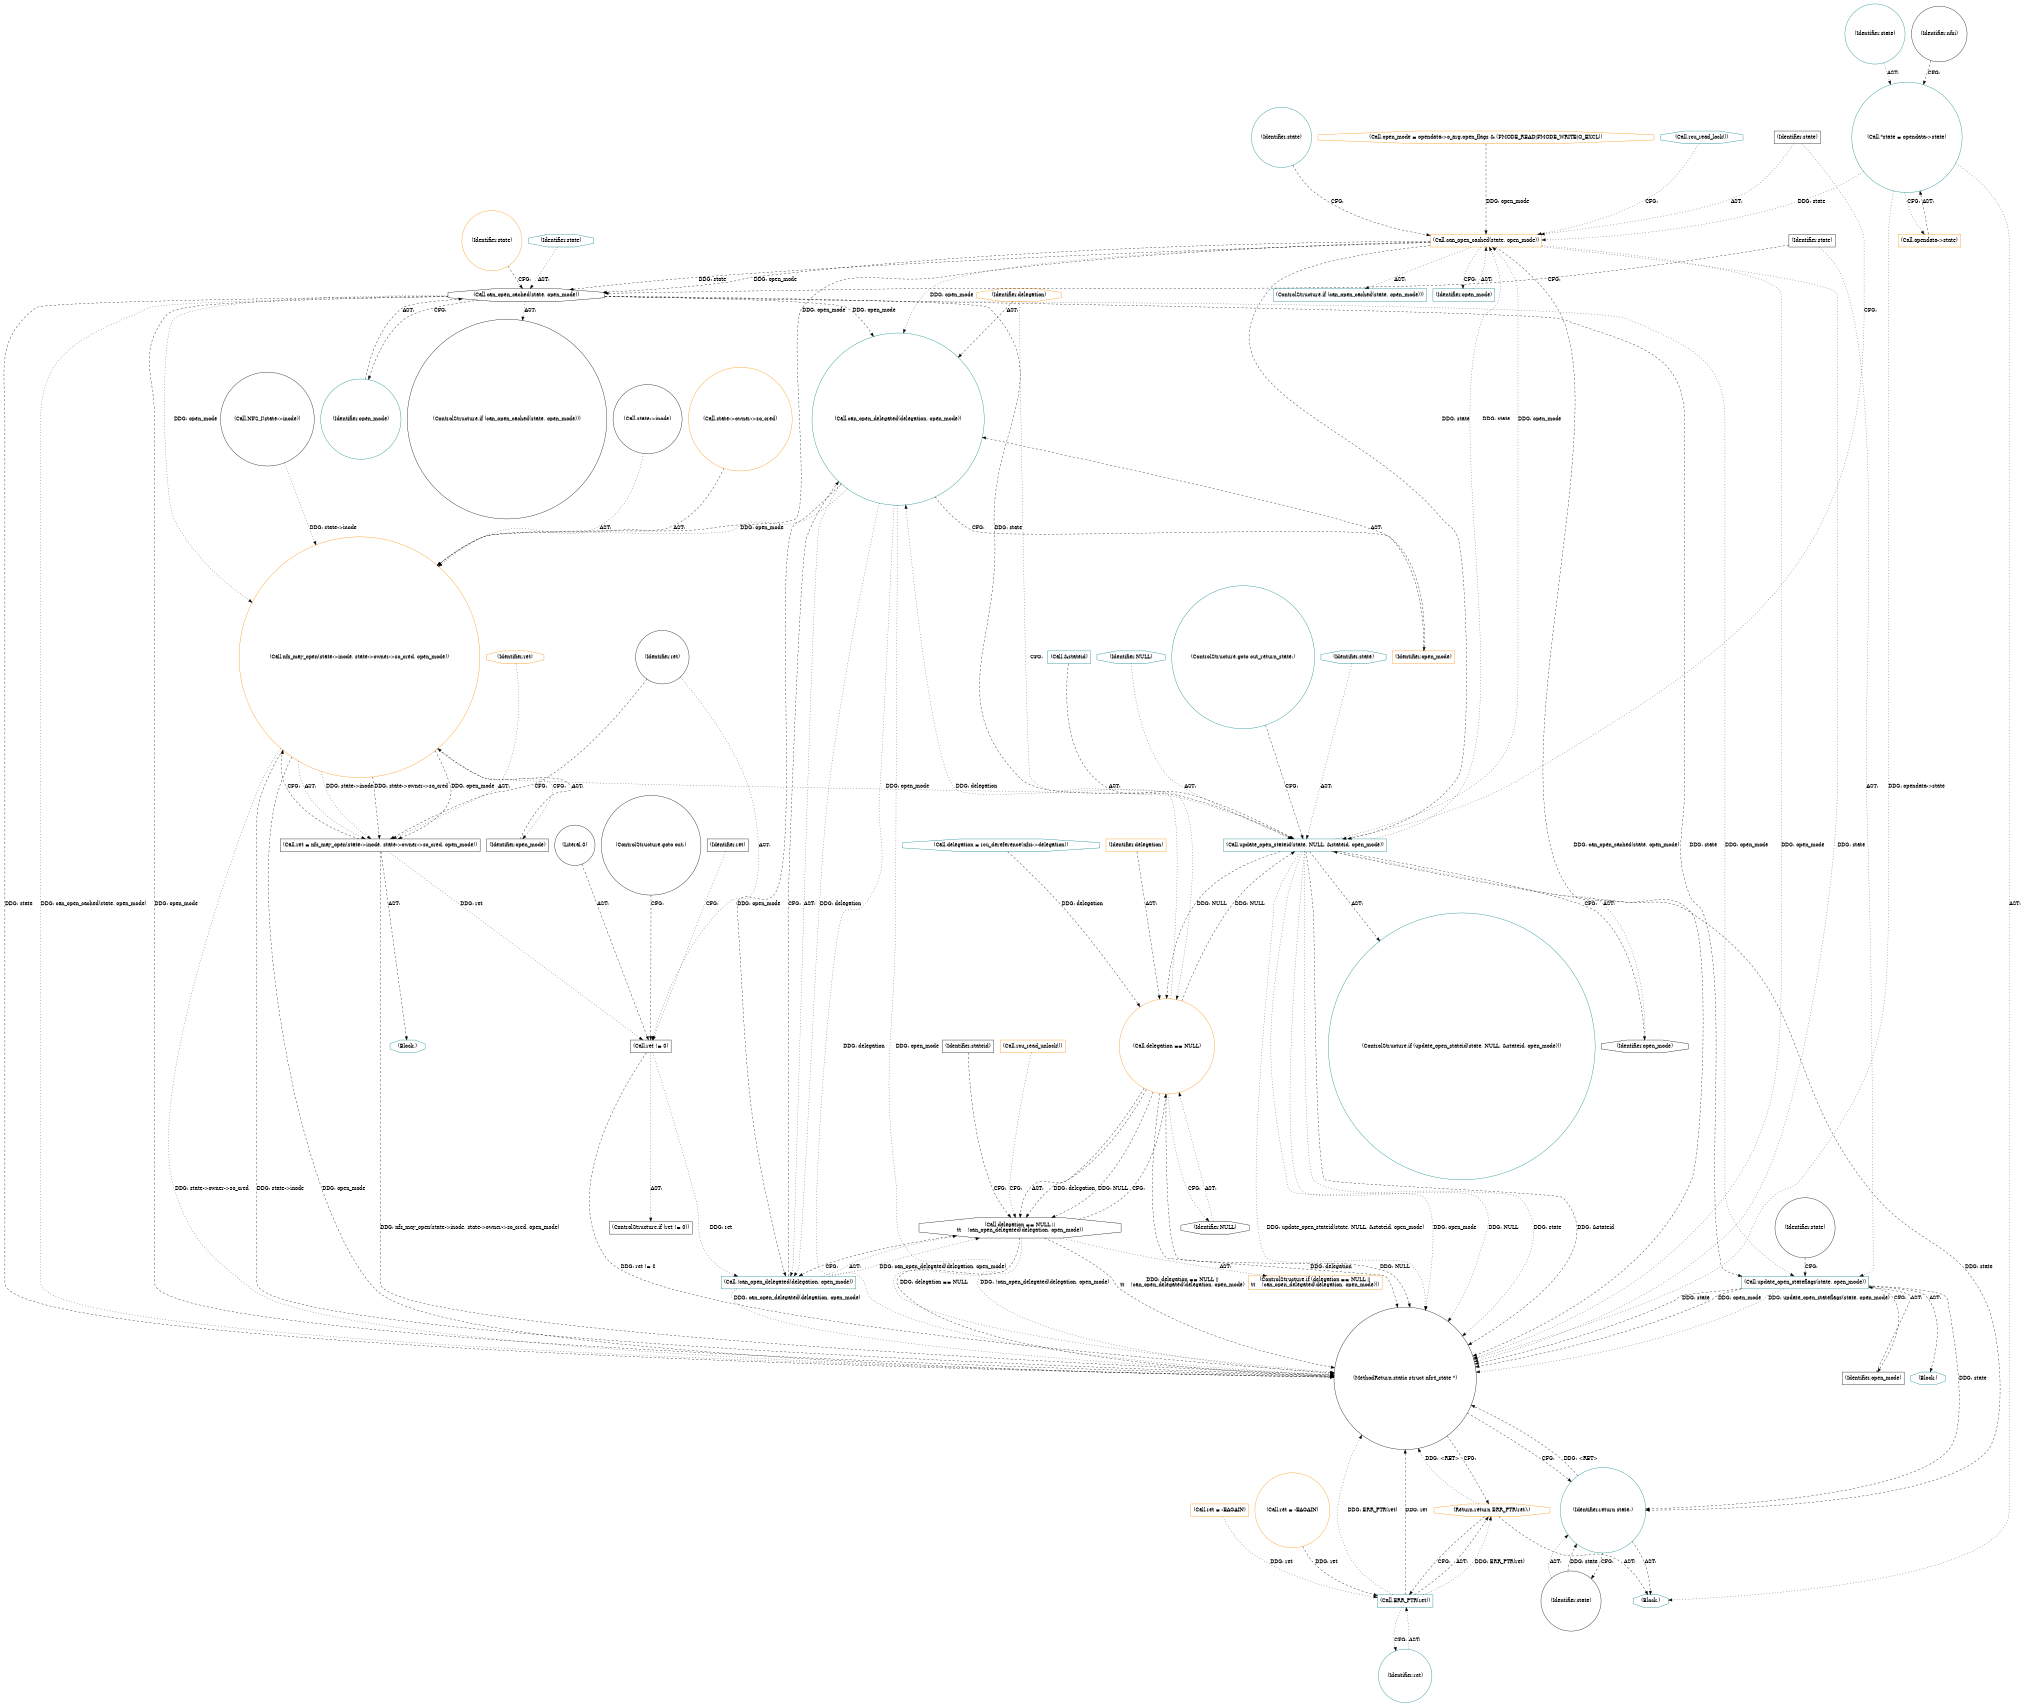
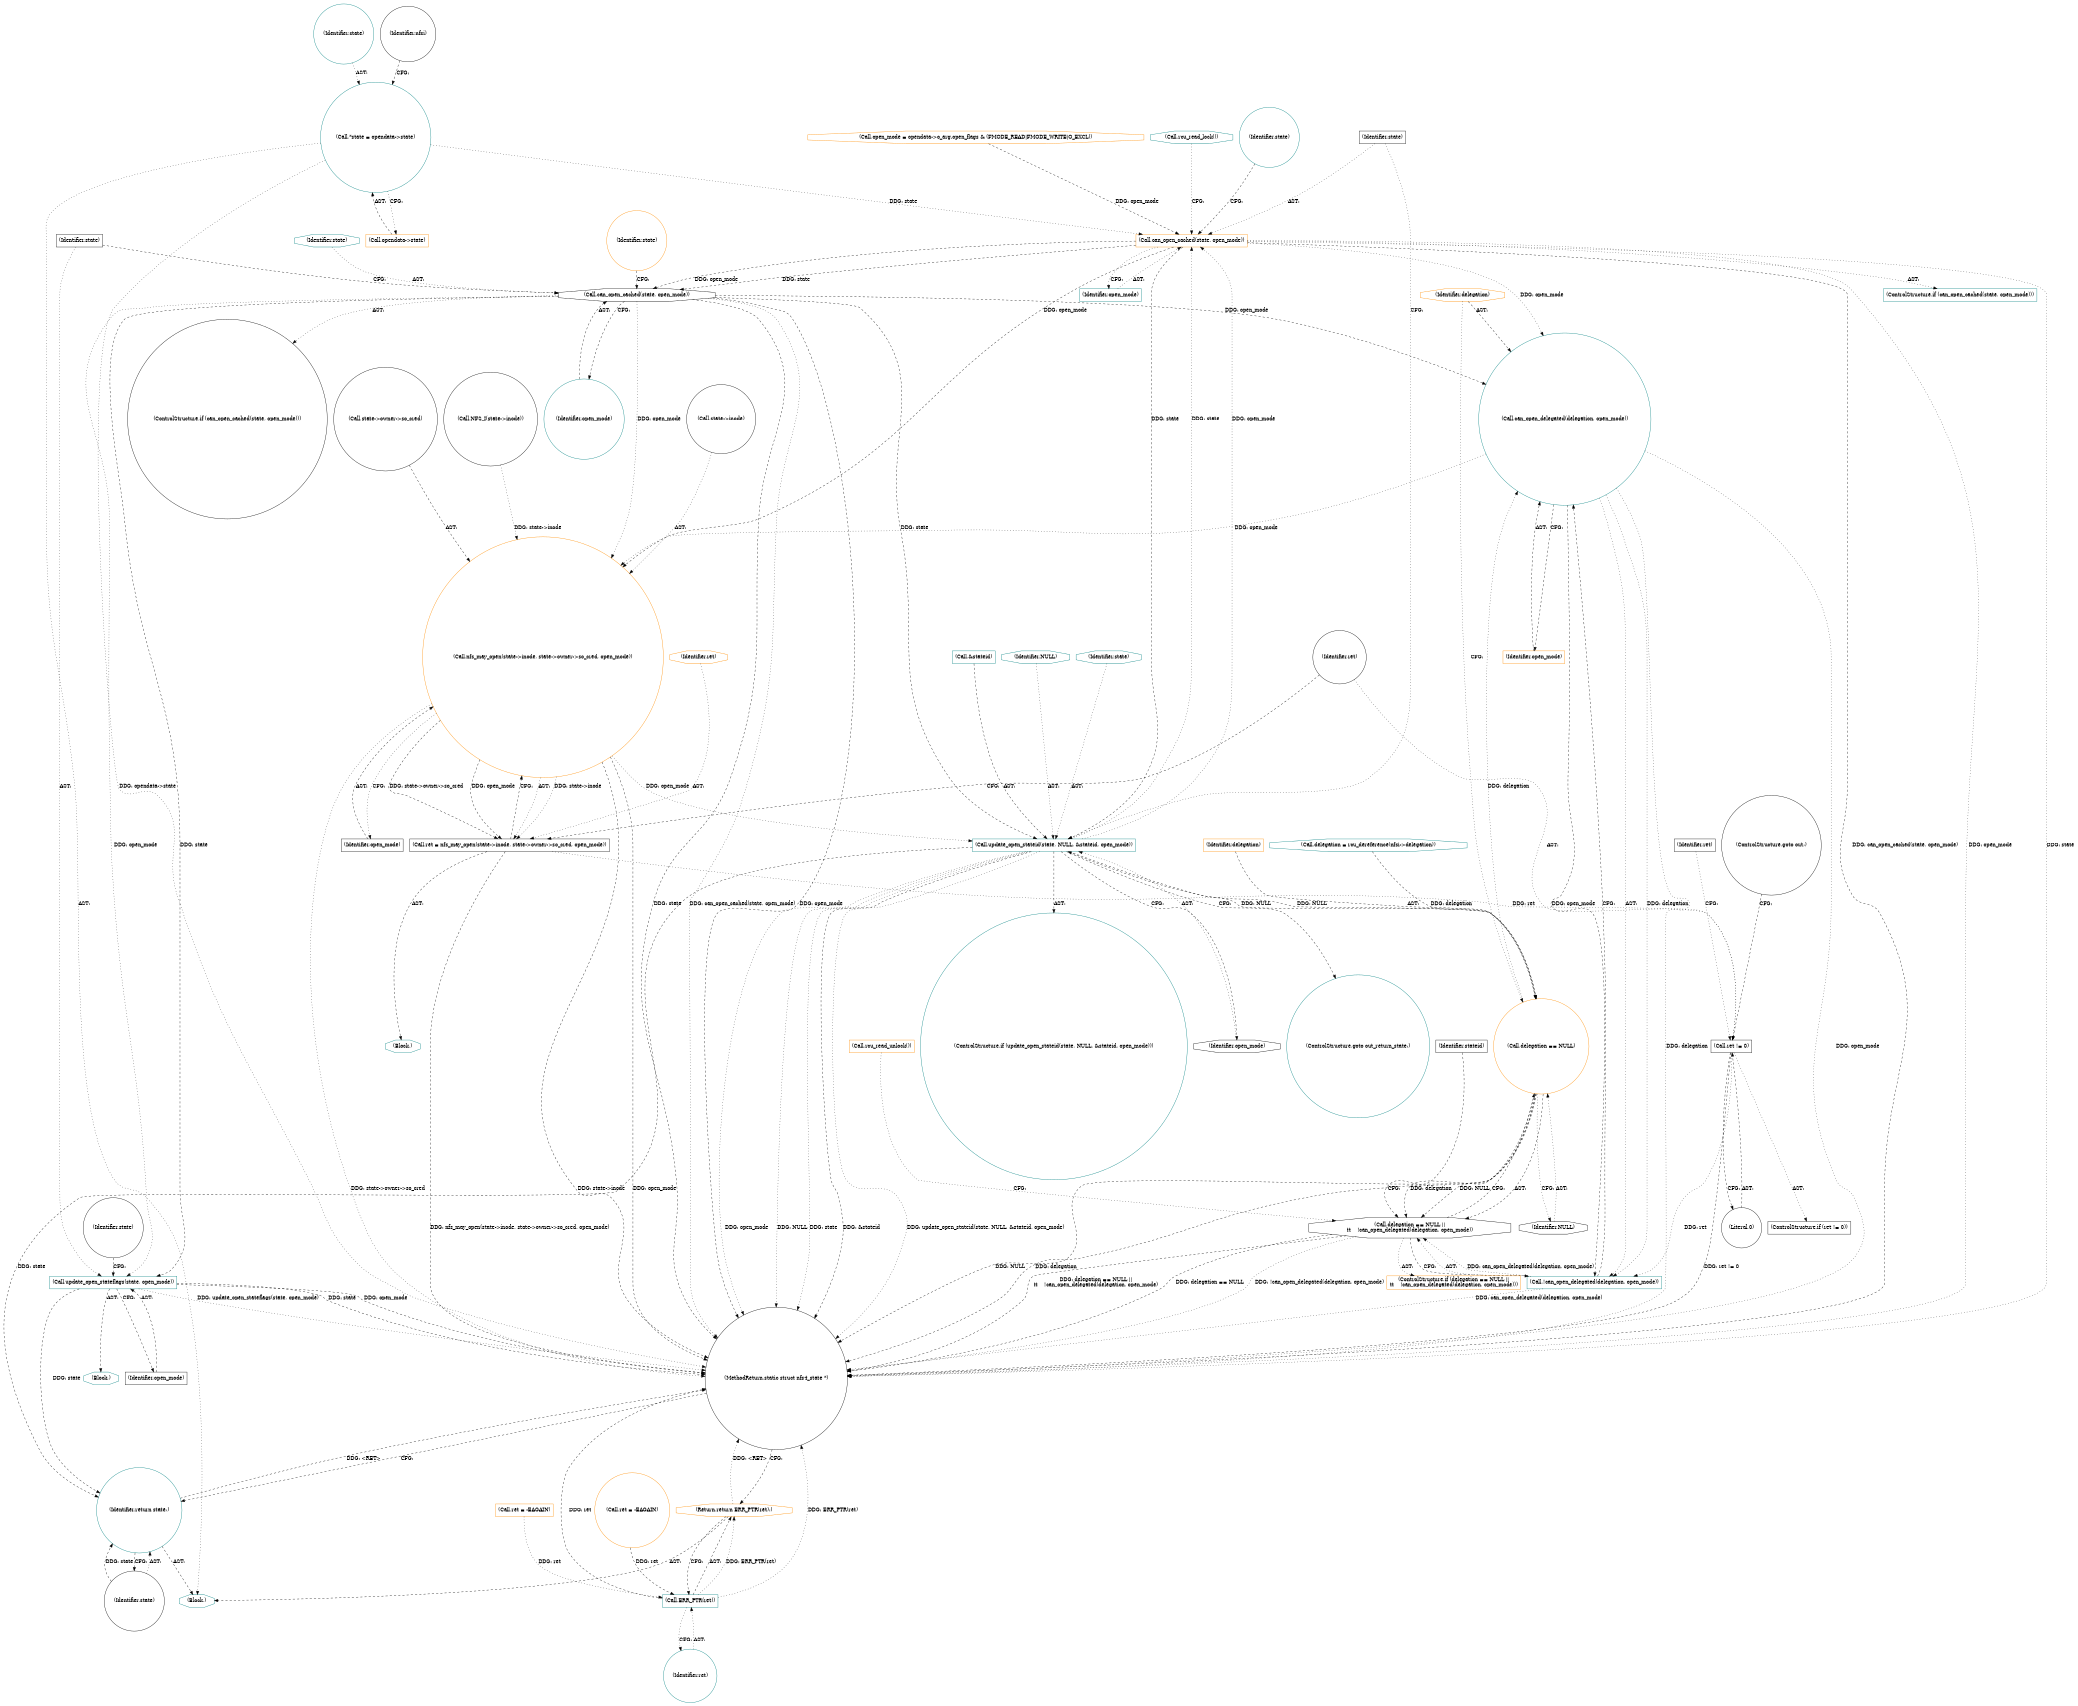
node "(Call,state->owner->so_cred)": color darkorange -> black
edge "(ControlStructure,goto out_return_state;)" -> "(Call,update_open_stateid(state, NULL, &stateid, open_mode))": reversed
edge "(Call,ret != 0)" -> "(Literal,0)": added, label "CFG:"
